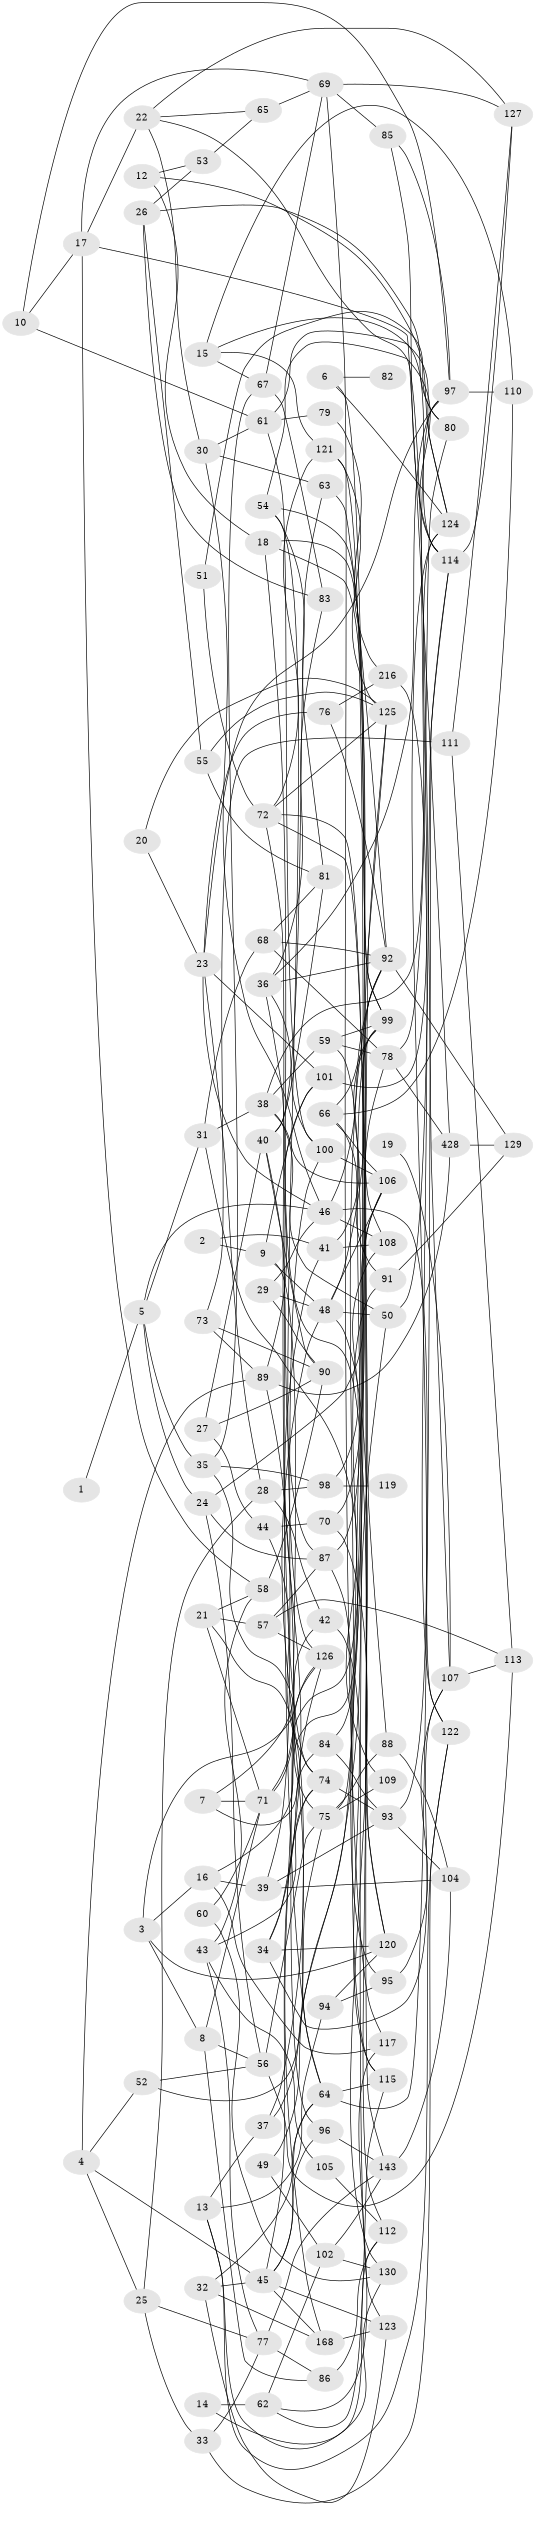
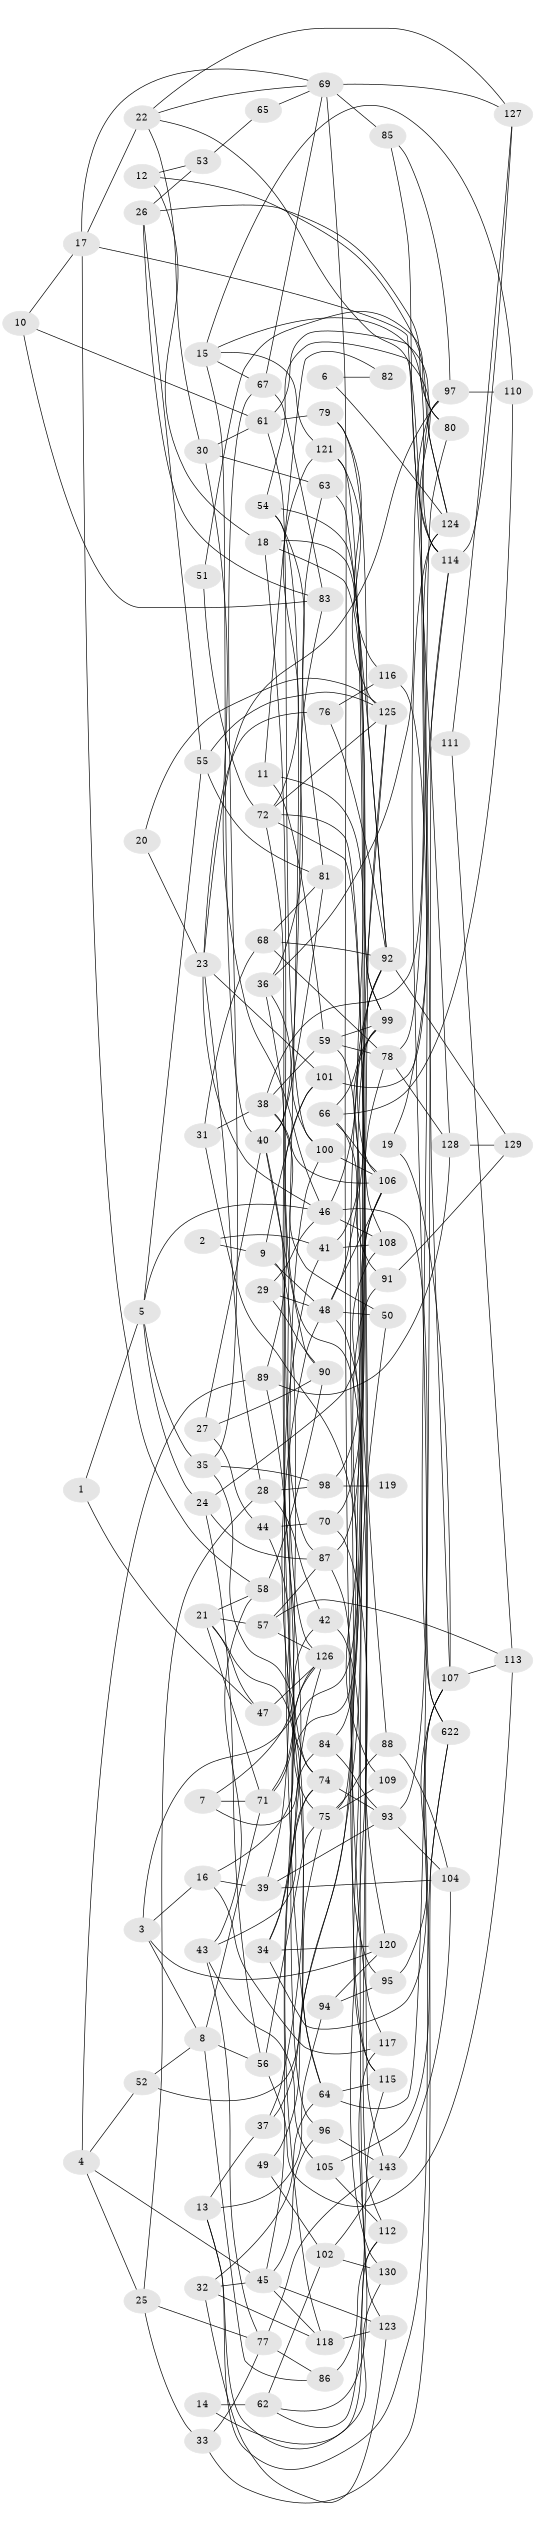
edge "10" -- "97": now "10" -- "83"
edge "65" -- "22": now "69" -- "22"
node "216": label "216" -> "116"
node "11": added
edge "15" -- "40": added
edge "114" -- "50": now "114" -- "19"
edge "92" -- "36": now "92" -- "79"
node "428": label "428" -> "128"
edge "6" -- "120": removed
edge "31" -- "5": now "55" -- "5"
node "73": removed
node "47": added
node "122": label "122" -> "622"
node "60": removed
edge "107" -- "105": added
edge "56" -- "52": now "8" -- "52"
edge "64" -- "45": removed
node "168": label "168" -> "118"
